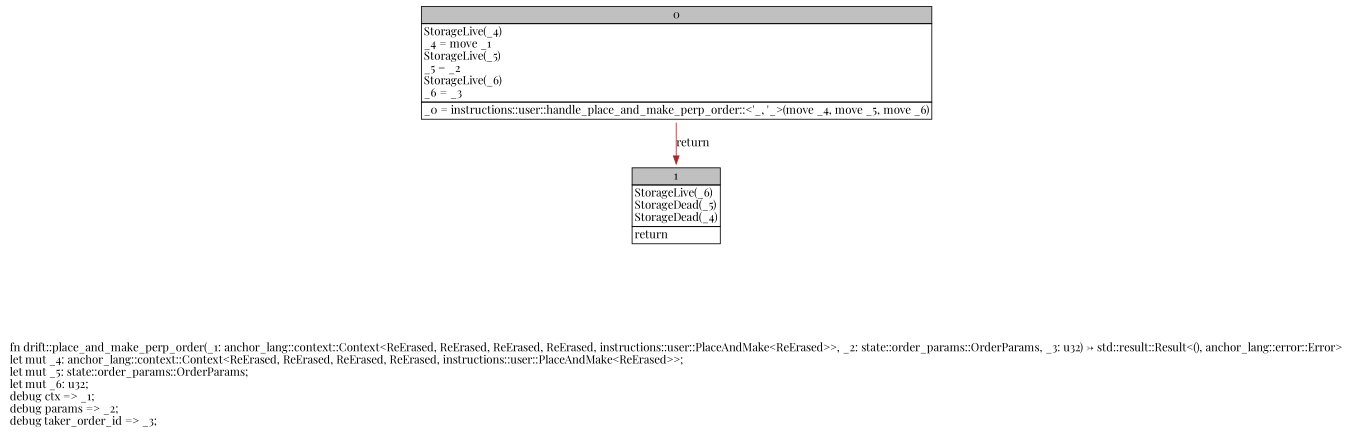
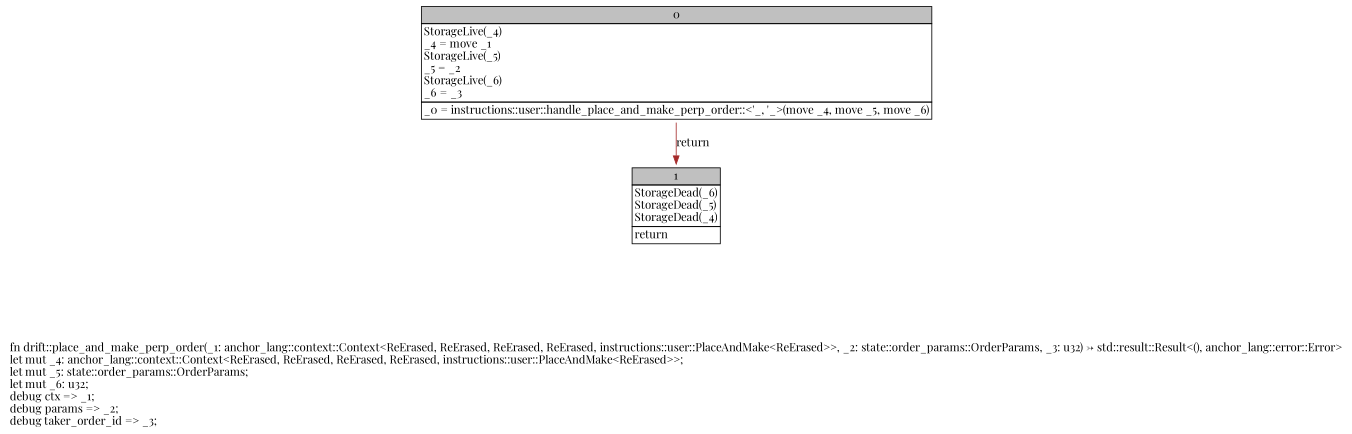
node "1": text "StorageLive(_6)" -> "StorageDead(_6)"
